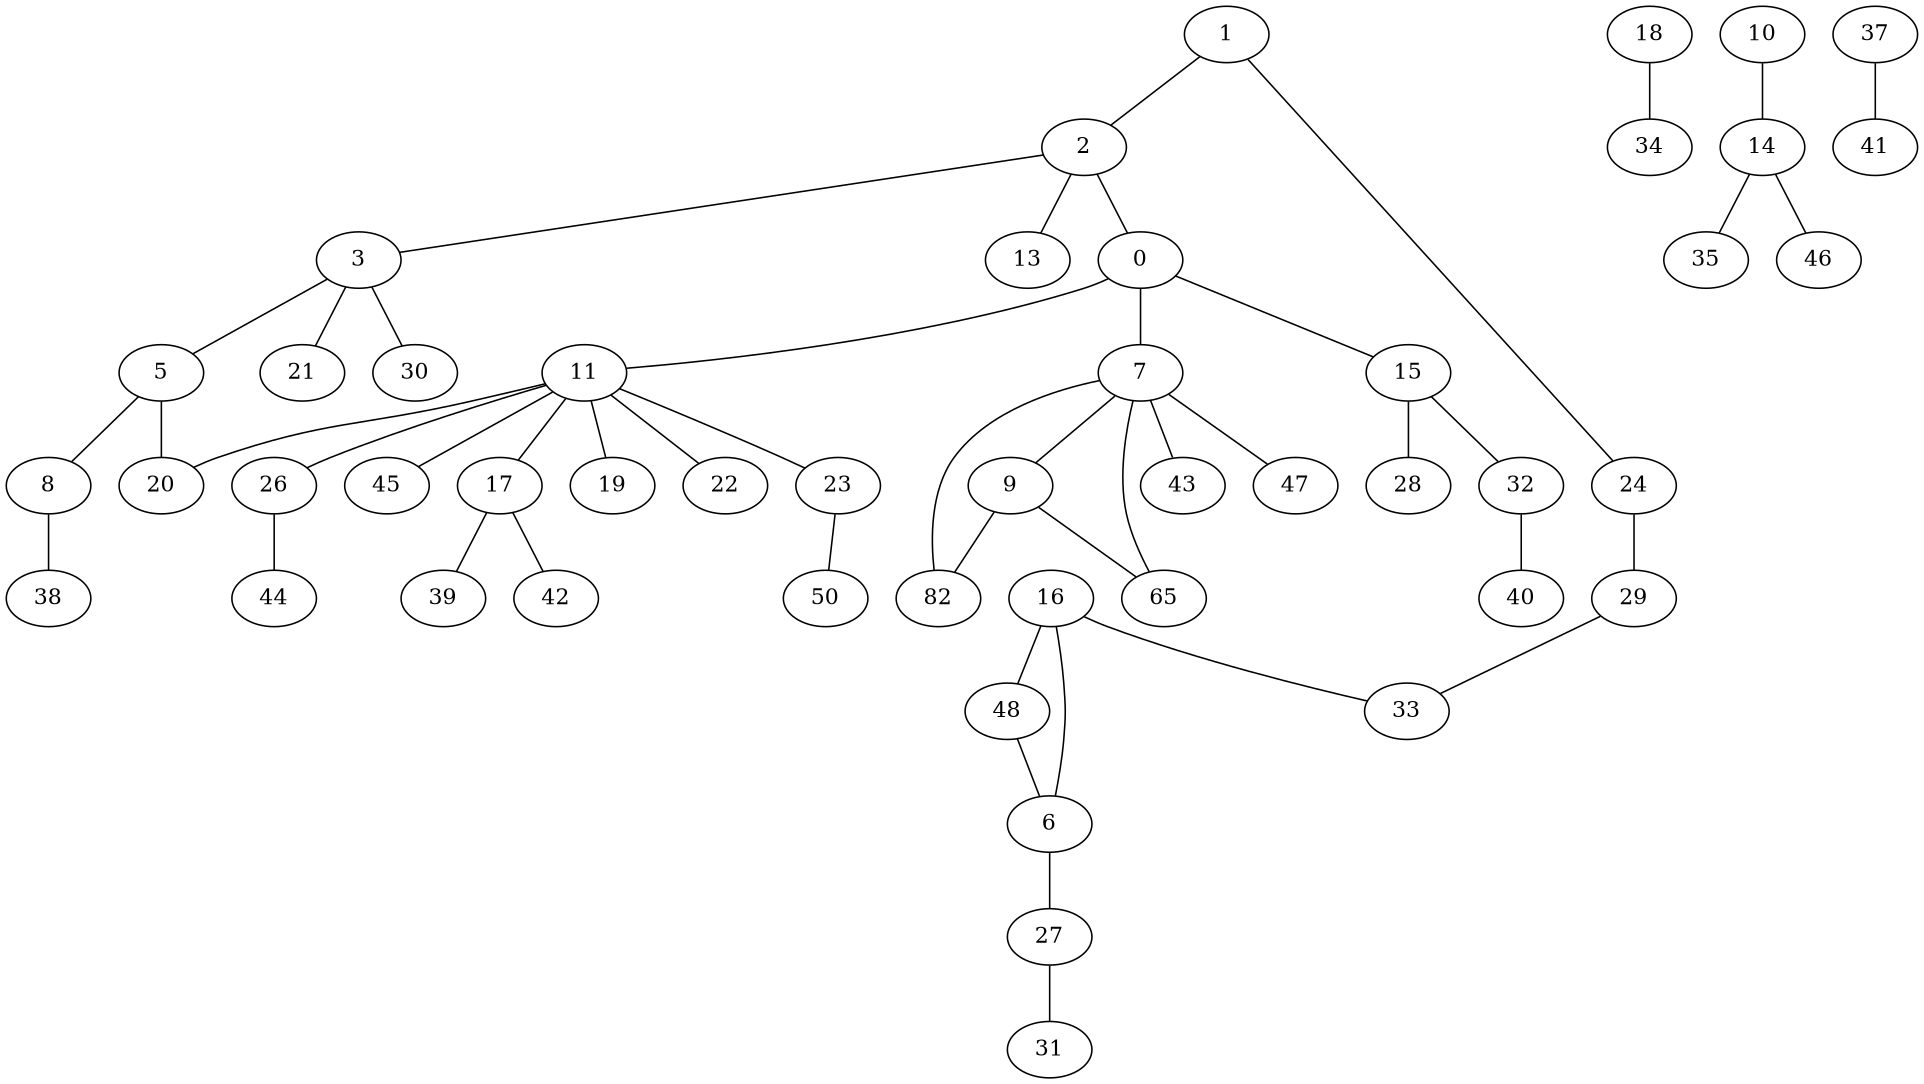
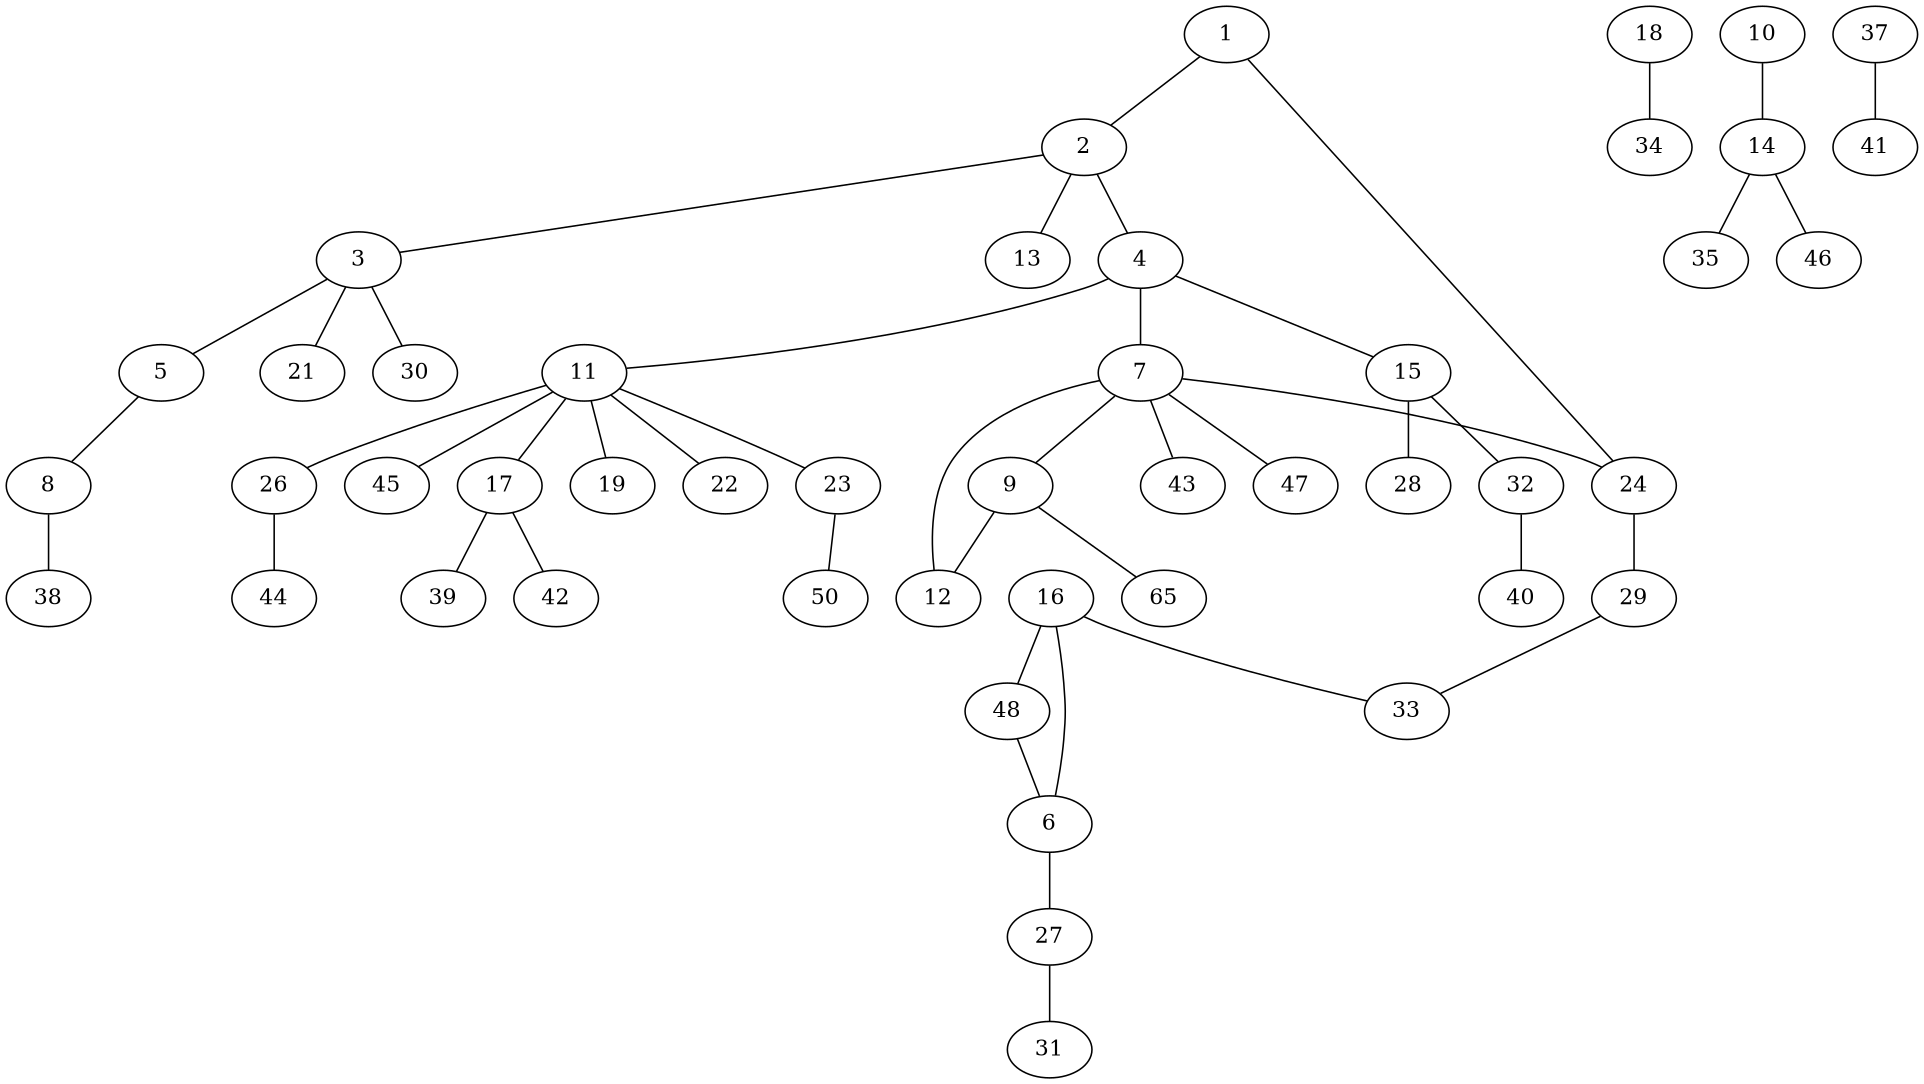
node "0": label "0" -> "4"
node "20": removed
edge "7" -- "65": now "7" -- "24"
node "82": label "82" -> "12"
